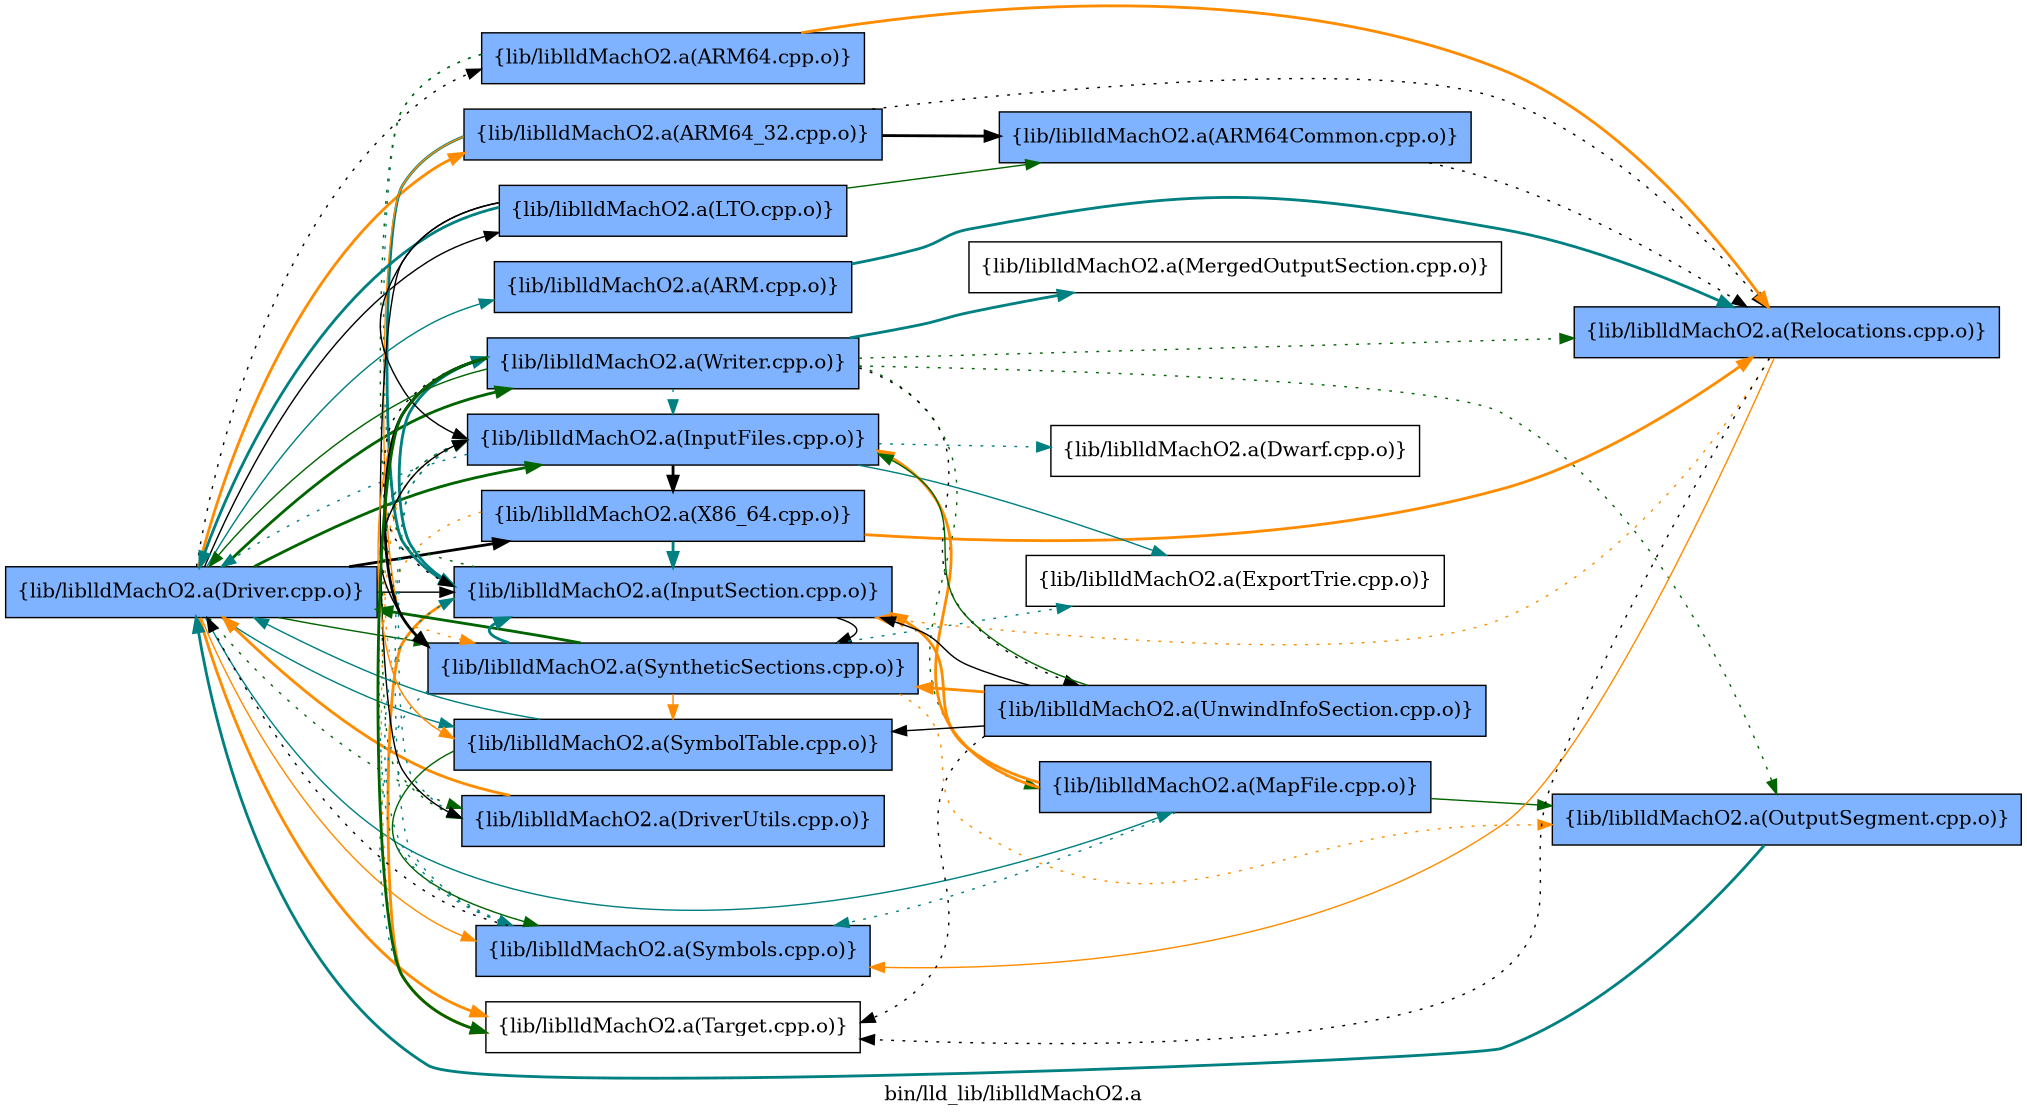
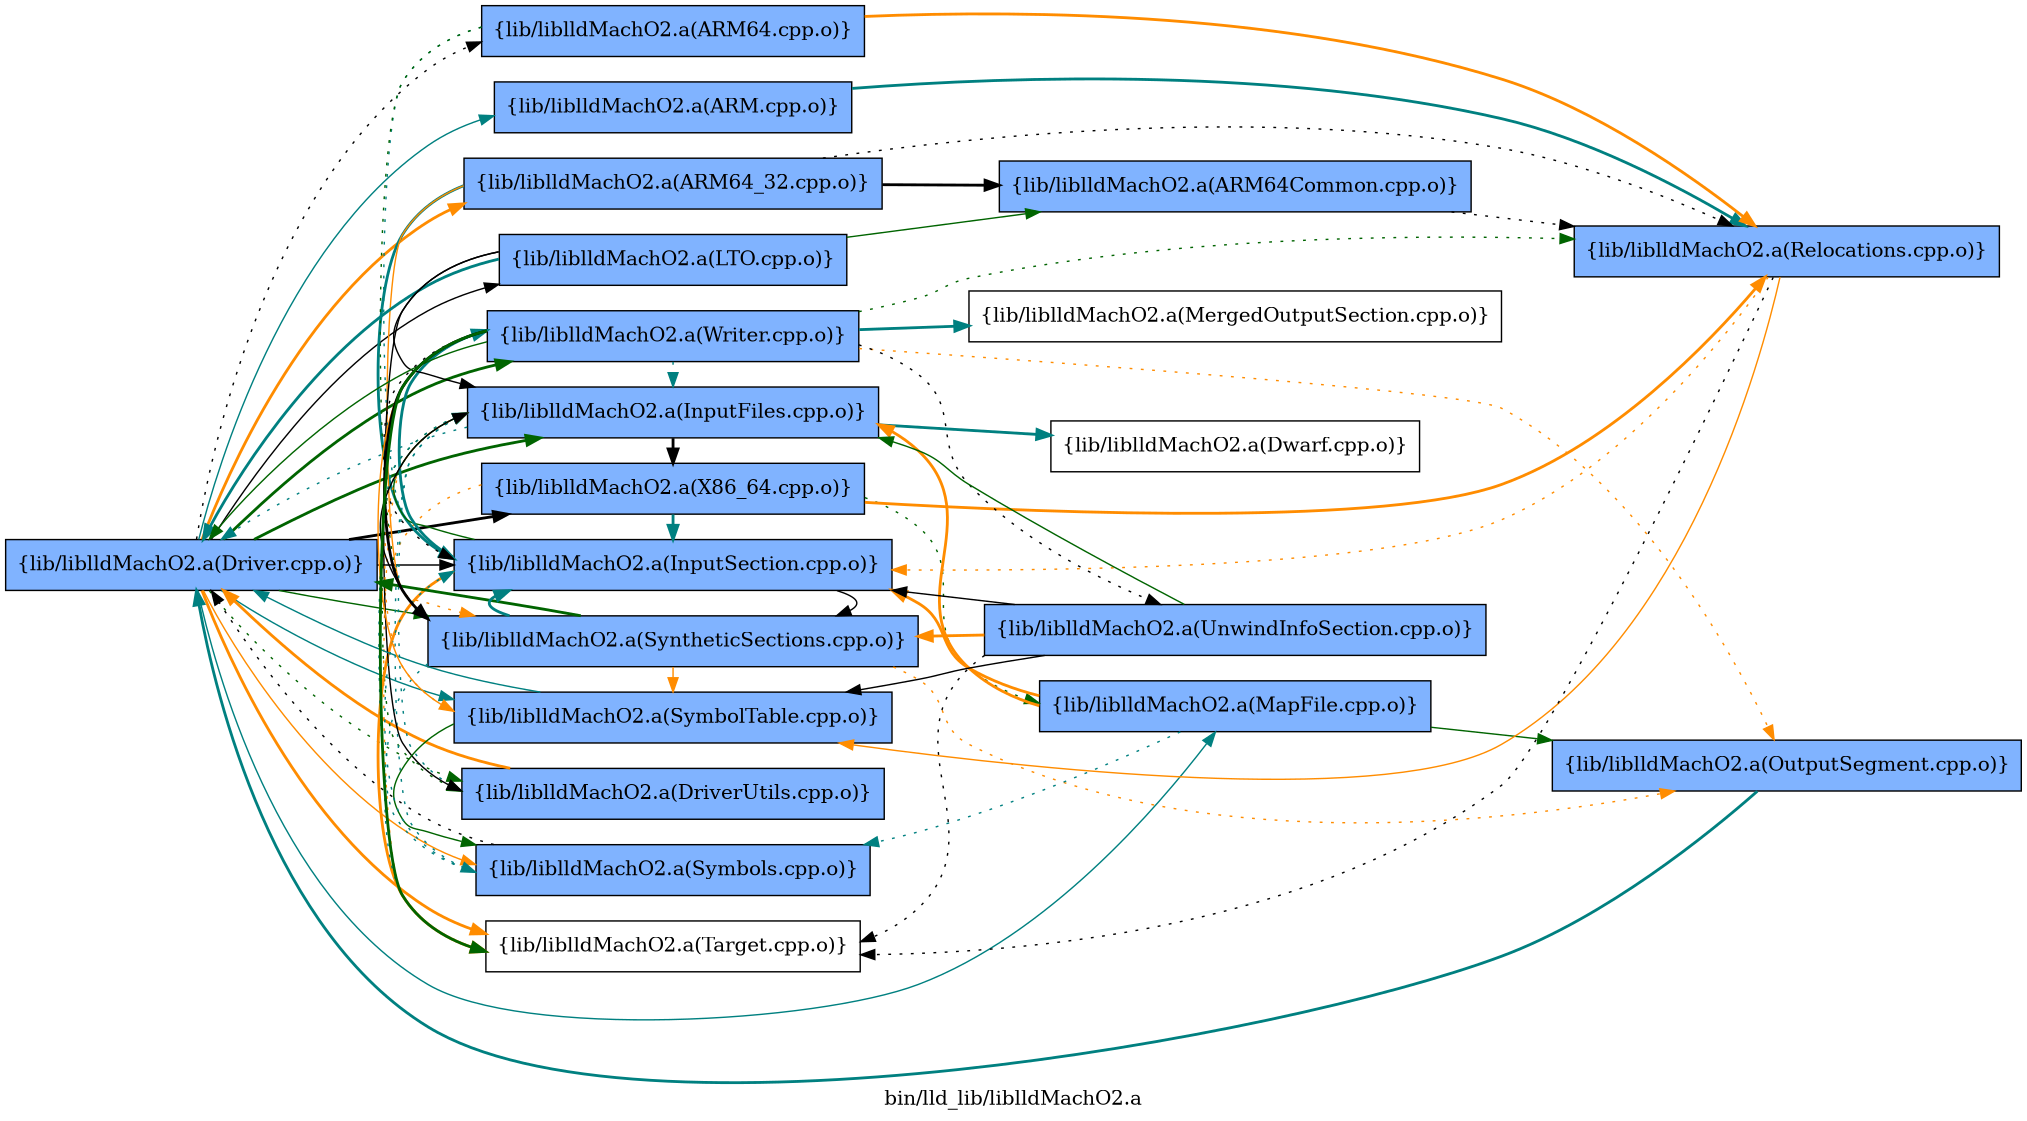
edge "{lib/liblldMachO2.a(Writer.cpp.o)}" -> "{lib/liblldMachO2.a(OutputSegment.cpp.o)}": color darkgreen -> darkorange
edge "{lib/liblldMachO2.a(InputFiles.cpp.o)}" -> "{lib/liblldMachO2.a(Dwarf.cpp.o)}": style dotted -> bold
edge "{lib/liblldMachO2.a(Writer.cpp.o)}" -> "{lib/liblldMachO2.a(MapFile.cpp.o)}": now "{lib/liblldMachO2.a(X86_64.cpp.o)}" -> "{lib/liblldMachO2.a(MapFile.cpp.o)}"
edge "{lib/liblldMachO2.a(InputSection.cpp.o)}" -> "{lib/liblldMachO2.a(InputFiles.cpp.o)}": style dotted -> solid
node "{lib/liblldMachO2.a(ExportTrie.cpp.o)}": removed
edge "{lib/liblldMachO2.a(Relocations.cpp.o)}" -> "{lib/liblldMachO2.a(Symbols.cpp.o)}": now "{lib/liblldMachO2.a(Relocations.cpp.o)}" -> "{lib/liblldMachO2.a(SymbolTable.cpp.o)}"
